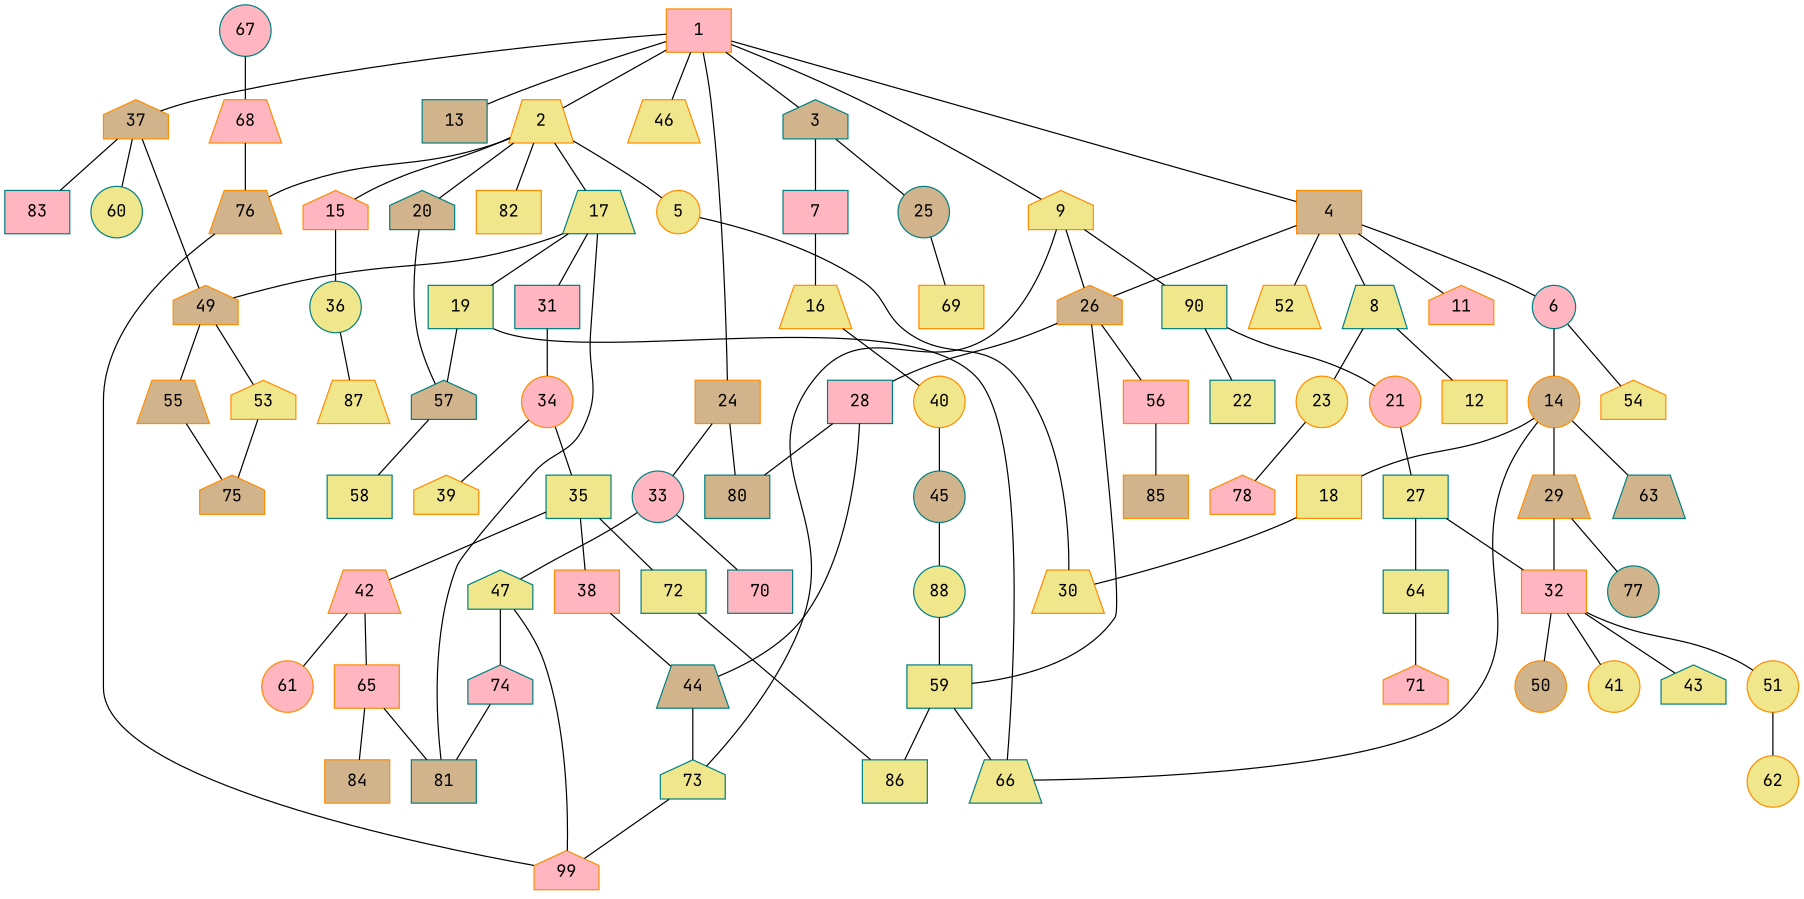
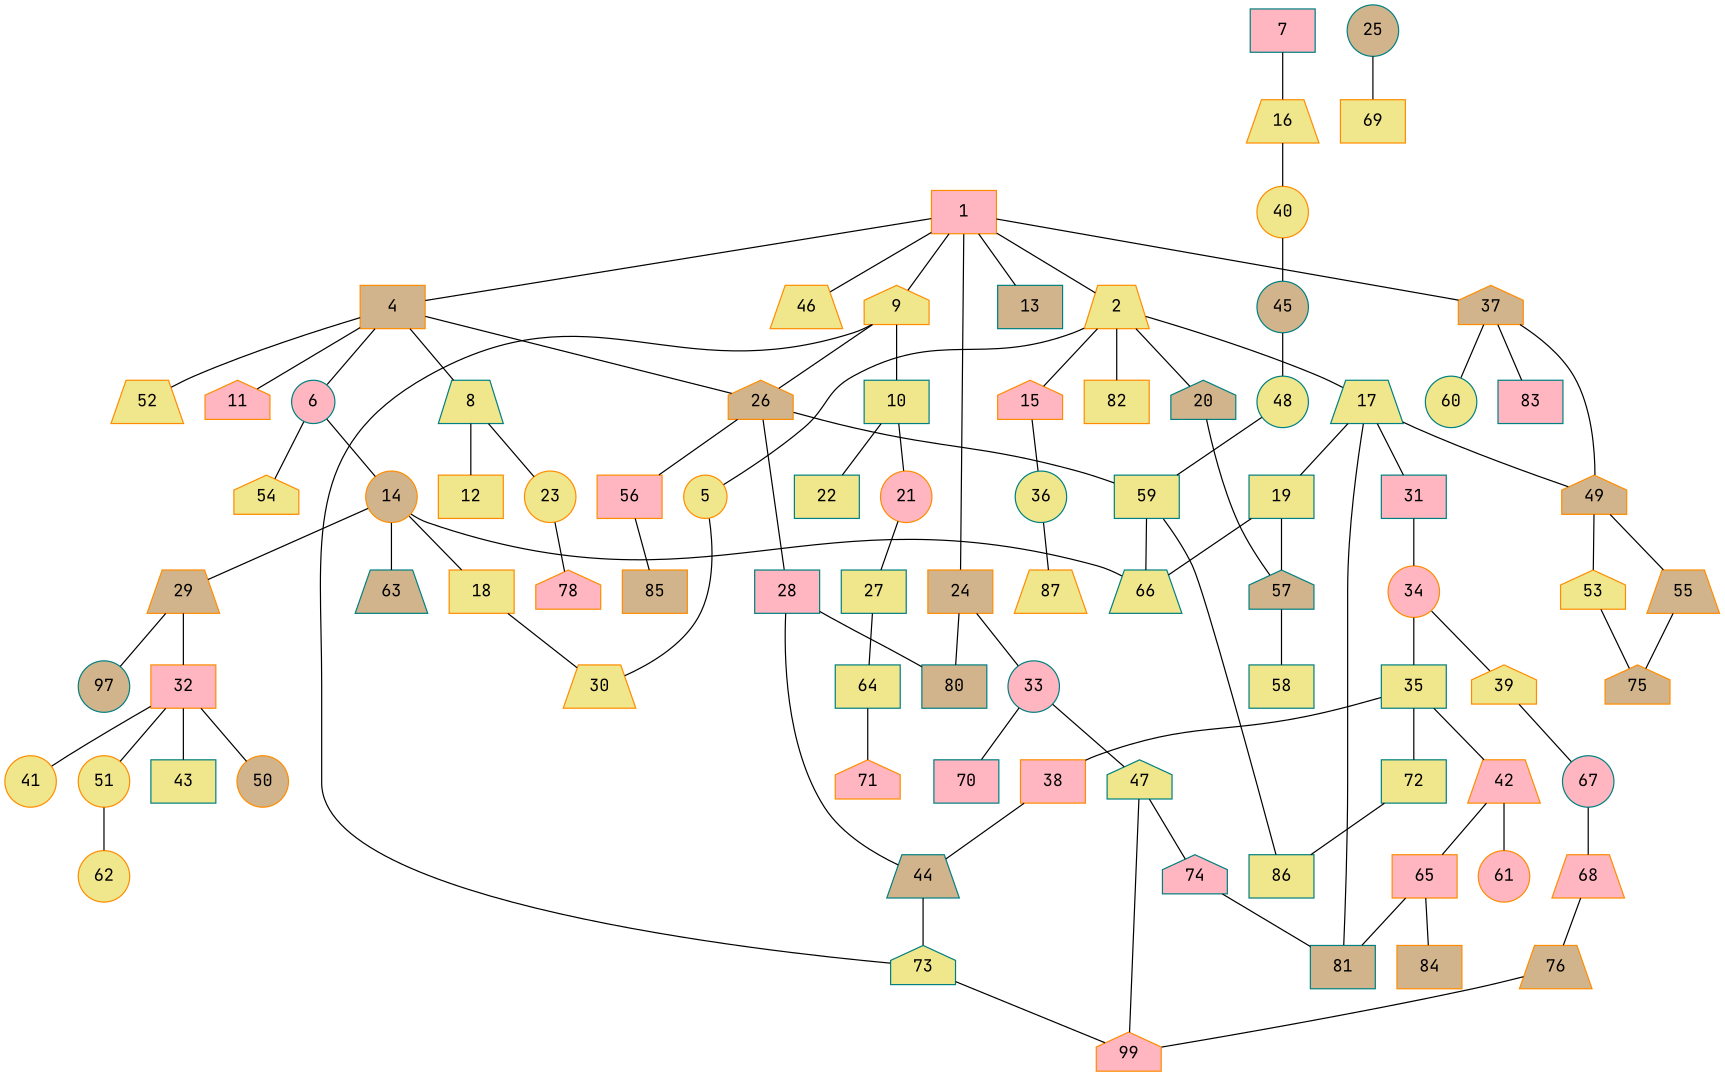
node "3": removed
edge "2" -- "76": removed
node "90": label "90" -> "10"
edge "27" -- "32": removed
node "88": label "88" -> "48"
node "77": label "77" -> "97"
node "43": shape house -> box
edge "39" -- "67": added
